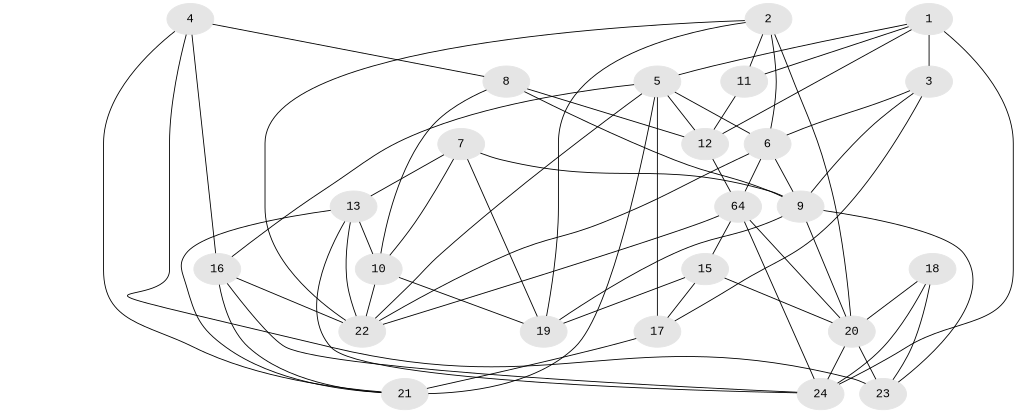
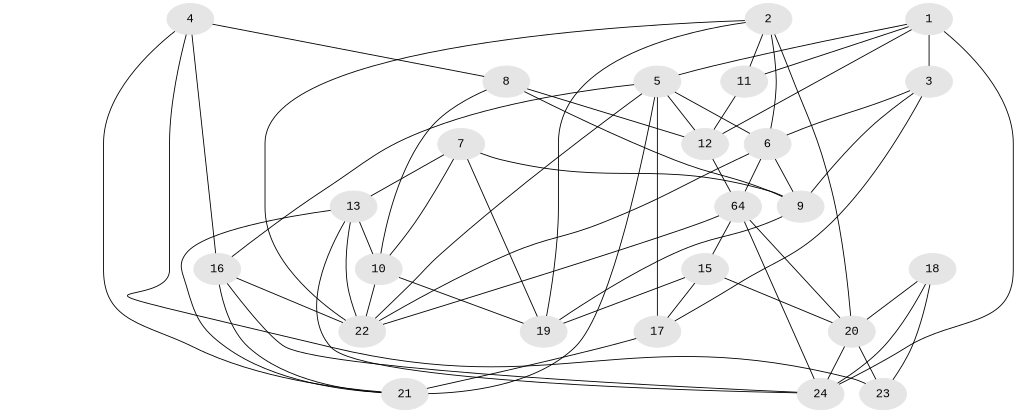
edge "9" -- "23": removed
edge "9" -- "20": removed
